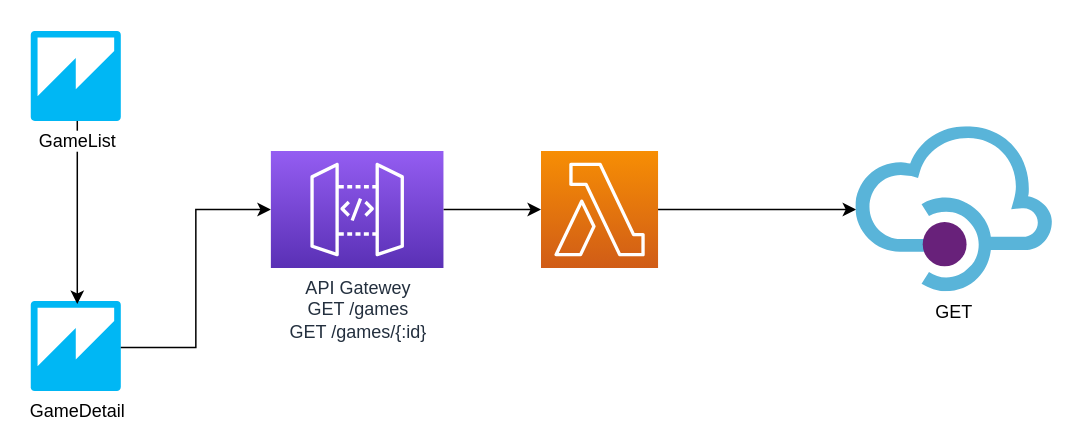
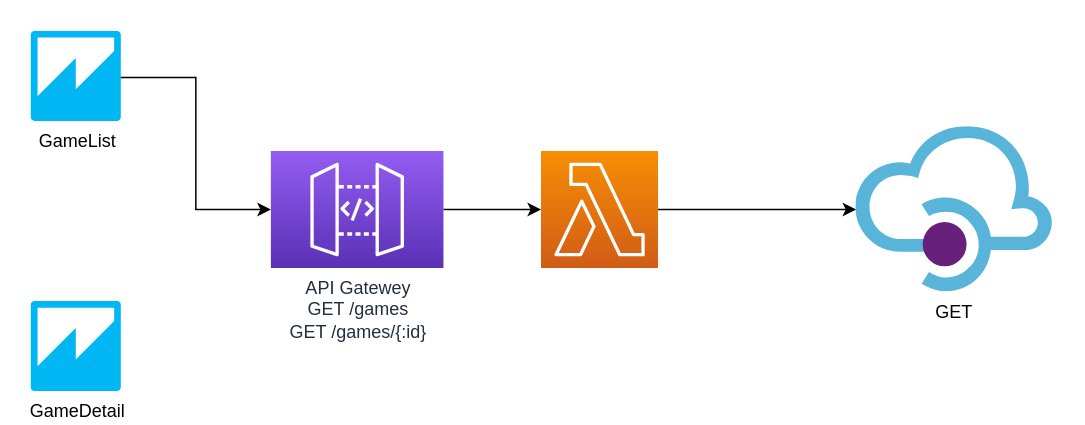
edge "GameList" -> "GameDetail": now "GameList" -> "API Gatewey GET /games GET /games/{:id}"
edge "GameDetail" -> "API Gatewey GET /games GET /games/{:id}": removed
